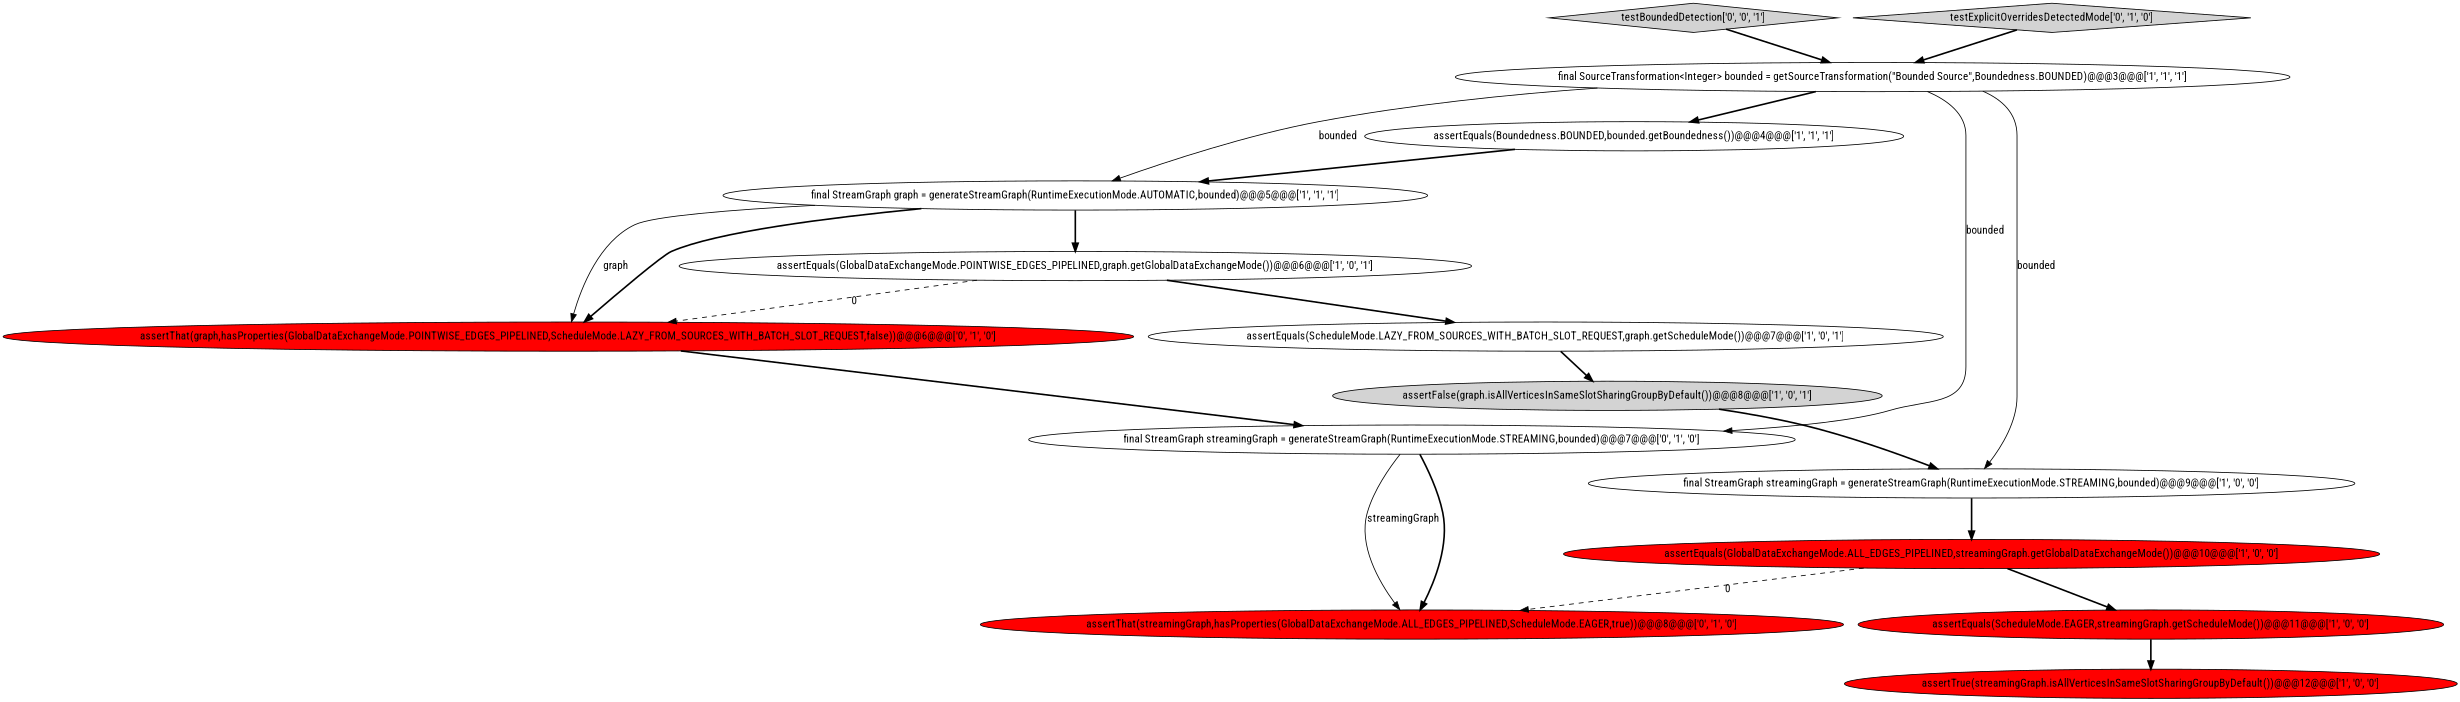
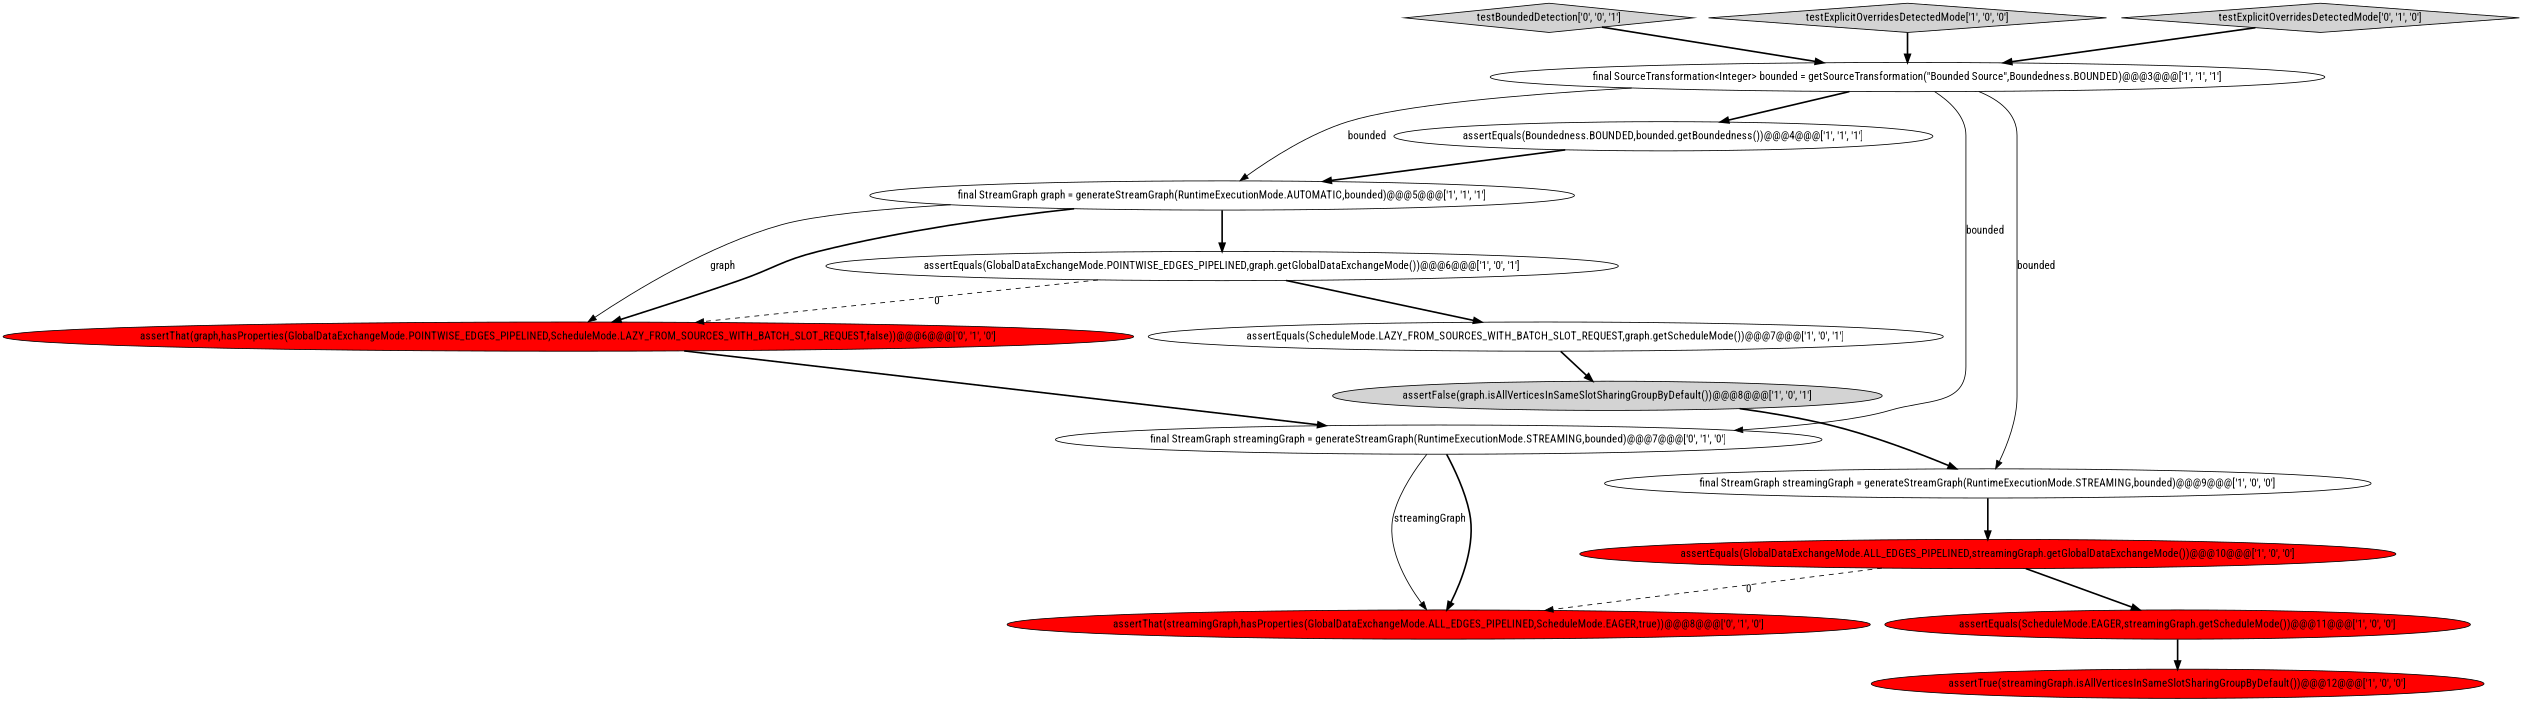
node "testExplicitOverridesDetectedMode['1', '0', '0']": added
